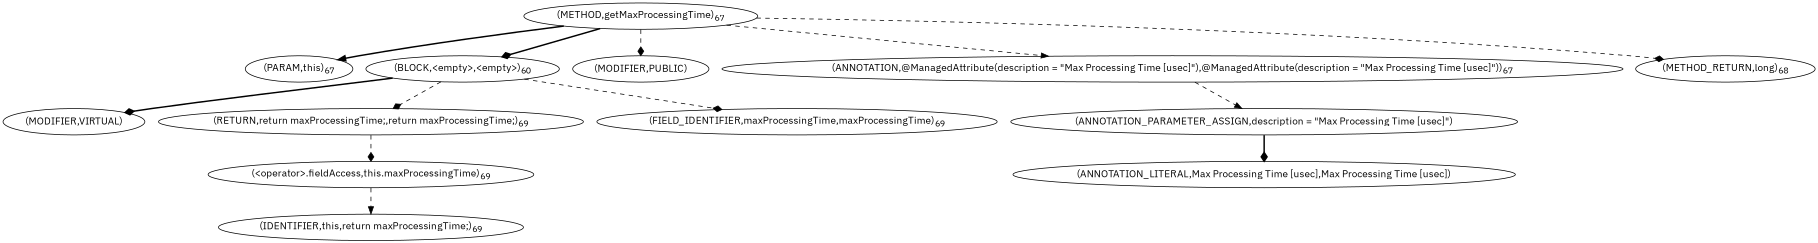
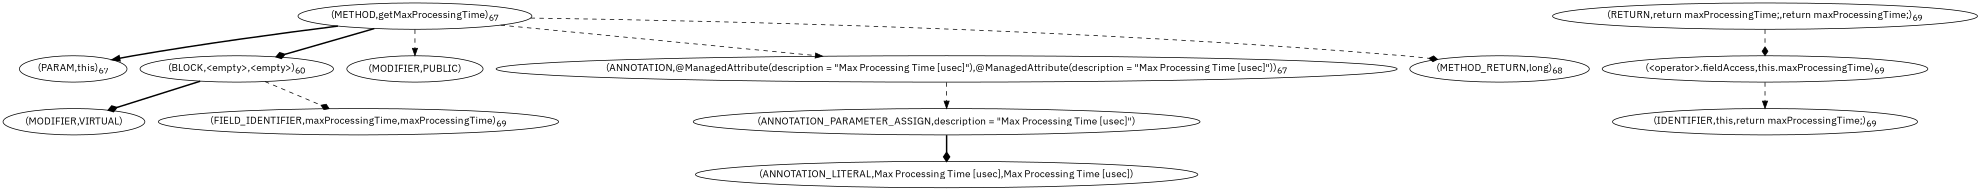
edge "(METHOD,getMaxProcessingTime)" -> "(MODIFIER,PUBLIC)": arrowhead diamond -> normal
edge "(BLOCK,<empty>,<empty>)" -> "(RETURN,return maxProcessingTime;,return maxProcessingTime;)": removed
